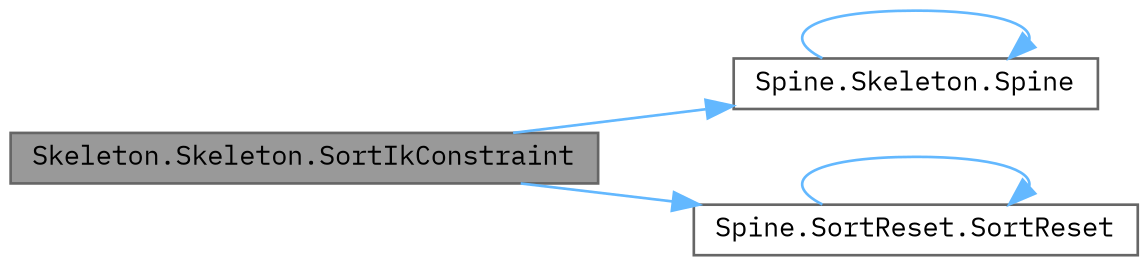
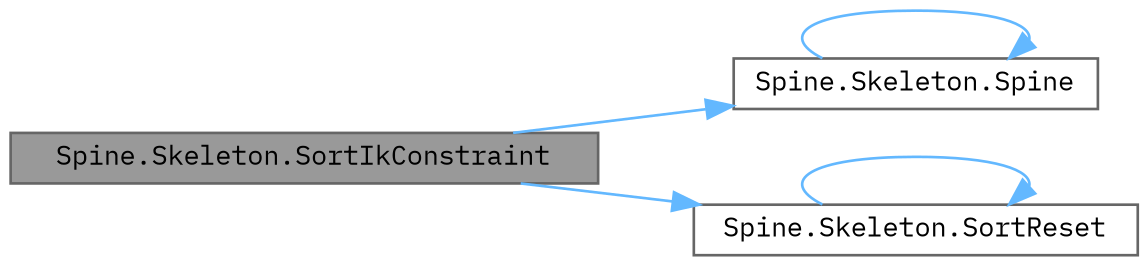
node "Skeleton.Skeleton.SortIkConstraint": label "Skeleton.Skeleton.SortIkConstraint" -> "Spine.Skeleton.SortIkConstraint"
node "Spine.SortReset.SortReset": label "Spine.SortReset.SortReset" -> "Spine.Skeleton.SortReset"
